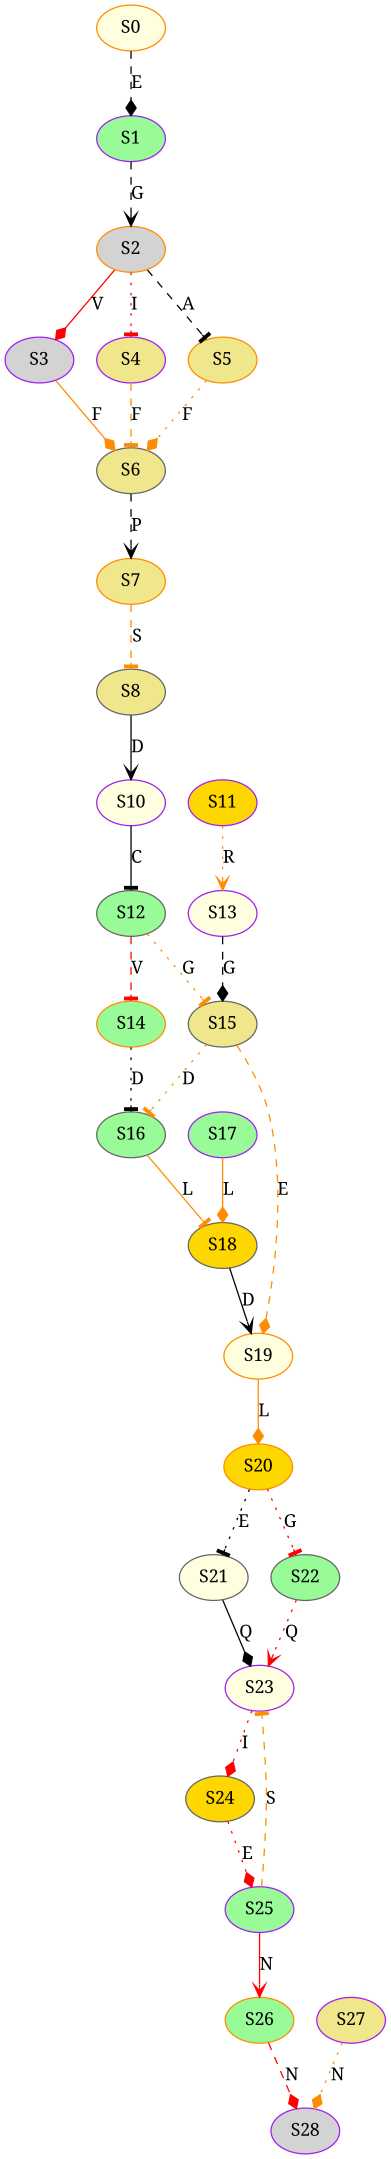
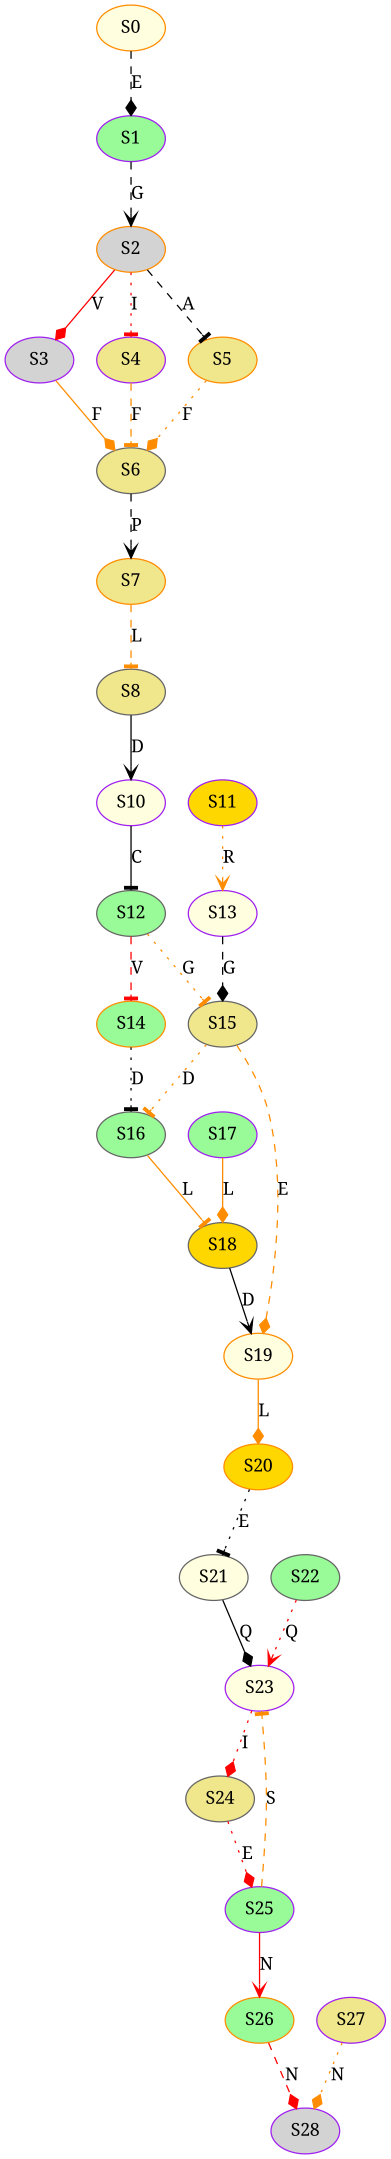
edge "S7" -> "S8": label "S" -> "L"
edge "S20" -> "S22": removed, label "G"
node "S24": fillcolor gold -> khaki
